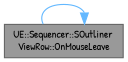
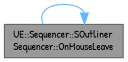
node "UE::Sequencer::SOutliner ViewRow::OnMouseLeave": label "UE::Sequencer::SOutliner ViewRow::OnMouseLeave" -> "UE::Sequencer::SOutliner Sequencer::OnMouseLeave"
